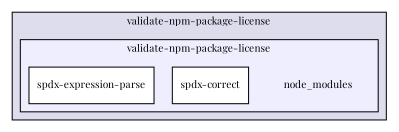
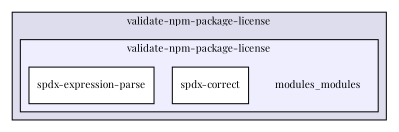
node "node_modules": label "node_modules" -> "modules_modules"
